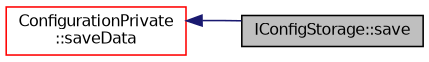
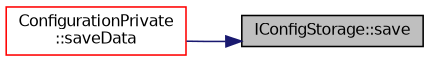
edge "IConfigStorage::save" -> "ConfigurationPrivate ::saveData": reversed
